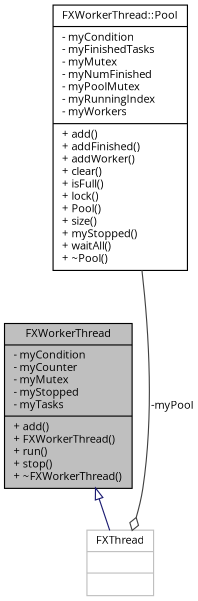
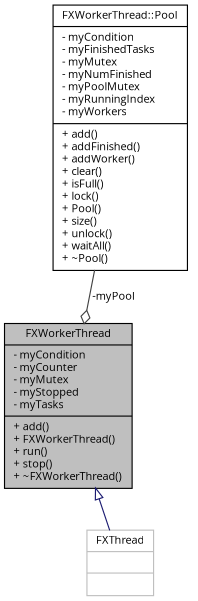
node "FXWorkerThread::Pool": text "+ myStopped()" -> "+ unlock()"
edge "FXWorkerThread::Pool" -> "FXThread": now "FXWorkerThread::Pool" -> "FXWorkerThread"
